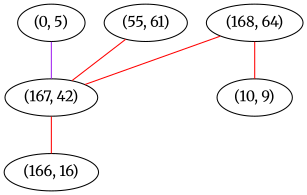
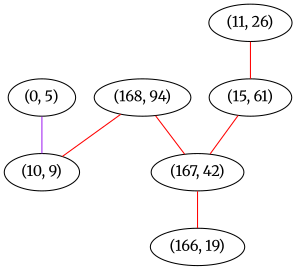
node "(55, 61)": label "(55, 61)" -> "(15, 61)"
node "(11, 26)": added
node "(168, 64)": label "(168, 64)" -> "(168, 94)"
edge "(0, 5)" -- "(167, 42)": now "(0, 5)" -- "(10, 9)"
node "(166, 16)": label "(166, 16)" -> "(166, 19)"
